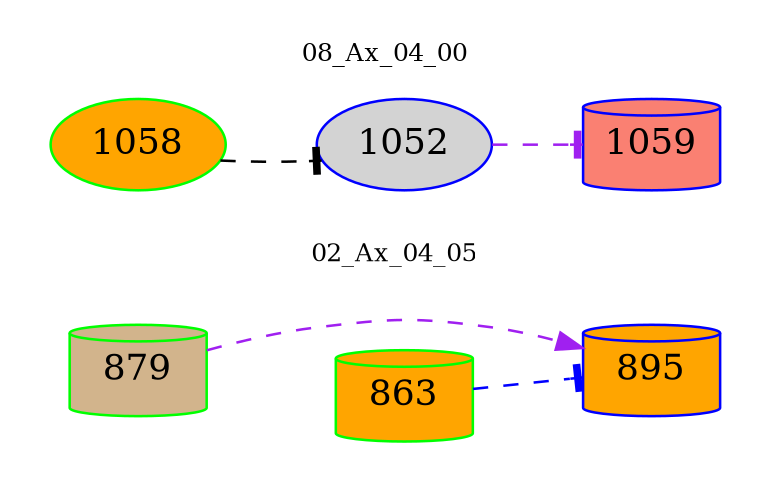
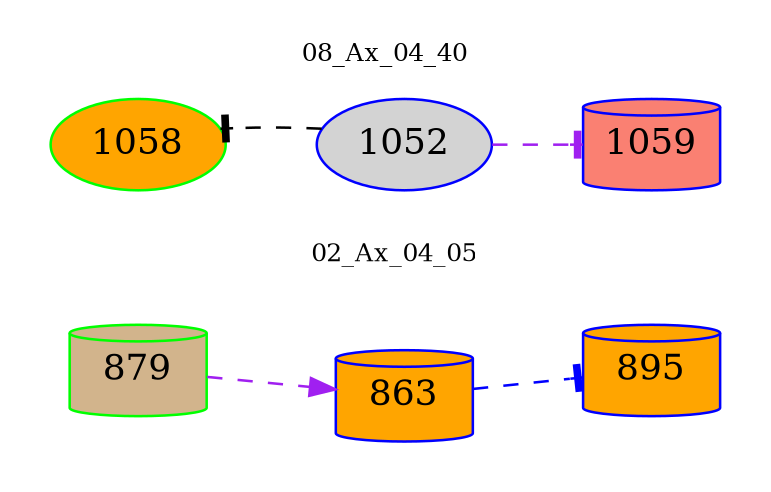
cluster "08_Ax_04_00": label "08_Ax_04_00" -> "08_Ax_04_40"
edge "1058" -> "1052": reversed
edge "879" -> "895": now "879" -> "863"
node "863": color green -> blue
